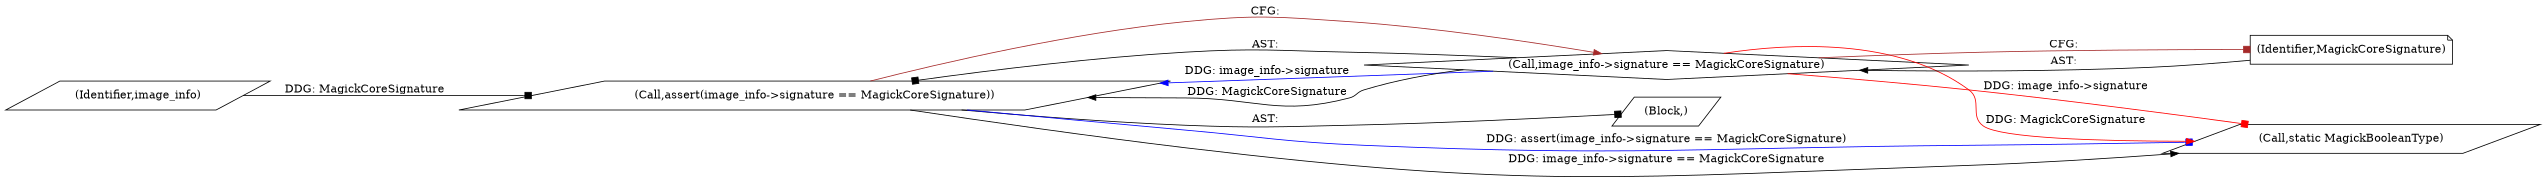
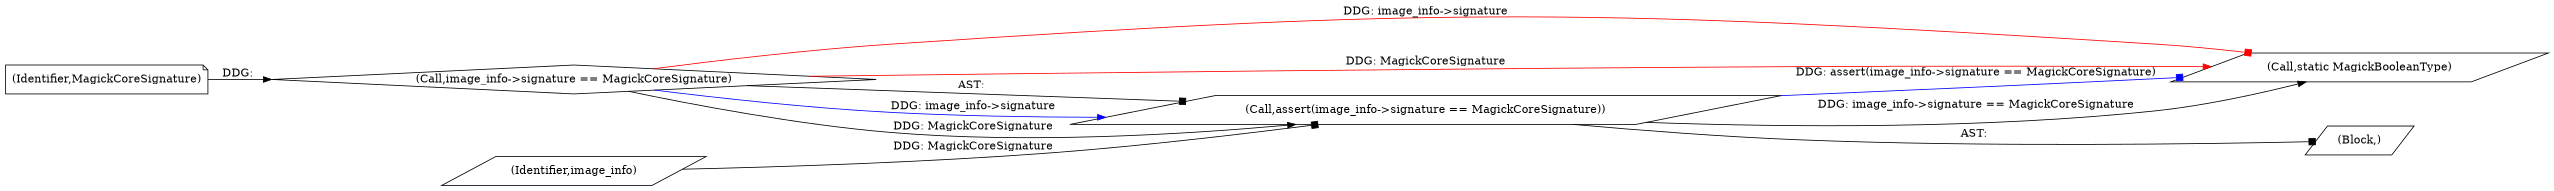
edge "(Call,assert(image_info->signature == MagickCoreSignature))" -> "(Call,image_info->signature == MagickCoreSignature)": removed, label "CFG:"
edge "(Call,image_info->signature == MagickCoreSignature)" -> "(Identifier,MagickCoreSignature)": removed, label "CFG:"
edge "(Identifier,MagickCoreSignature)" -> "(Call,image_info->signature == MagickCoreSignature)": label "AST: " -> "DDG: "
